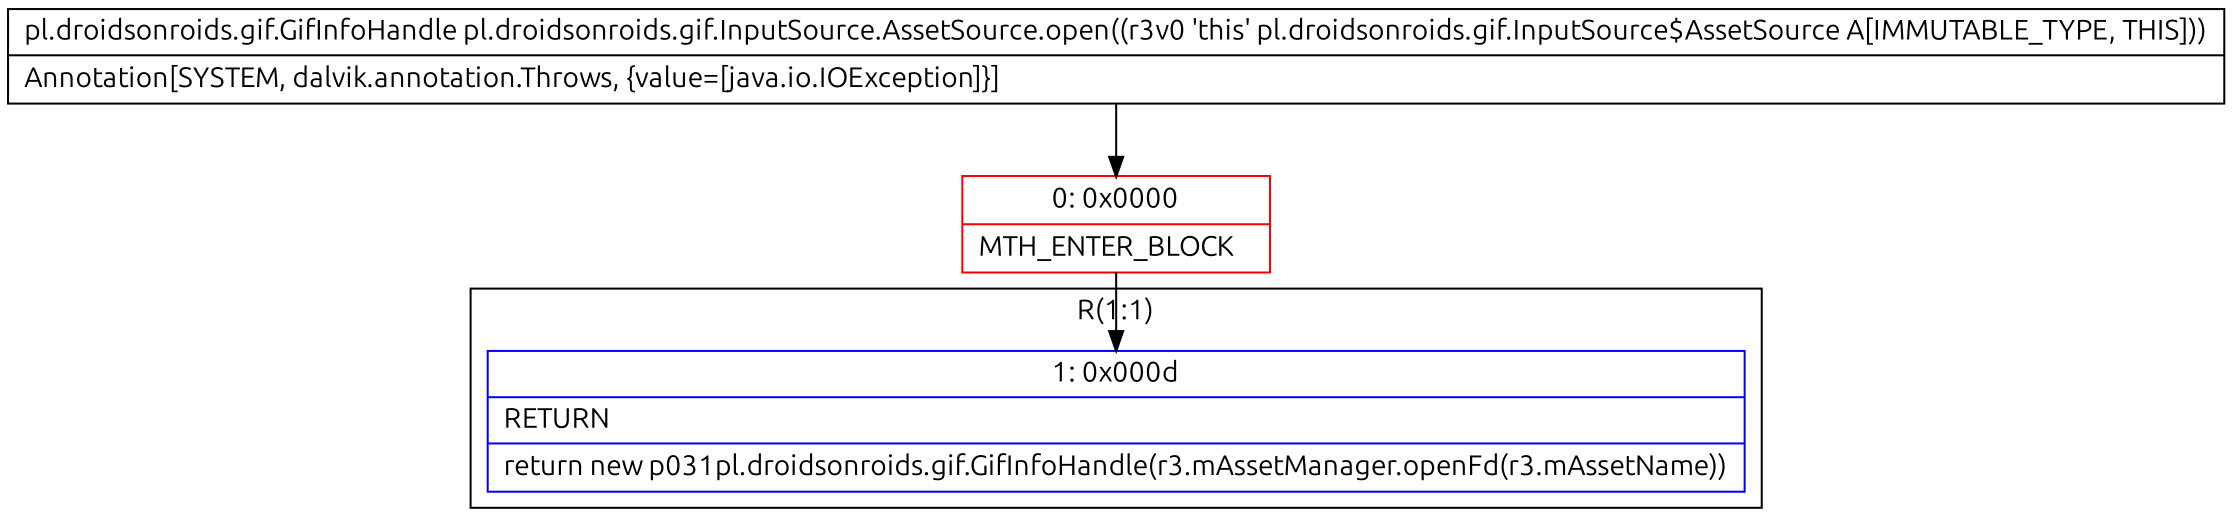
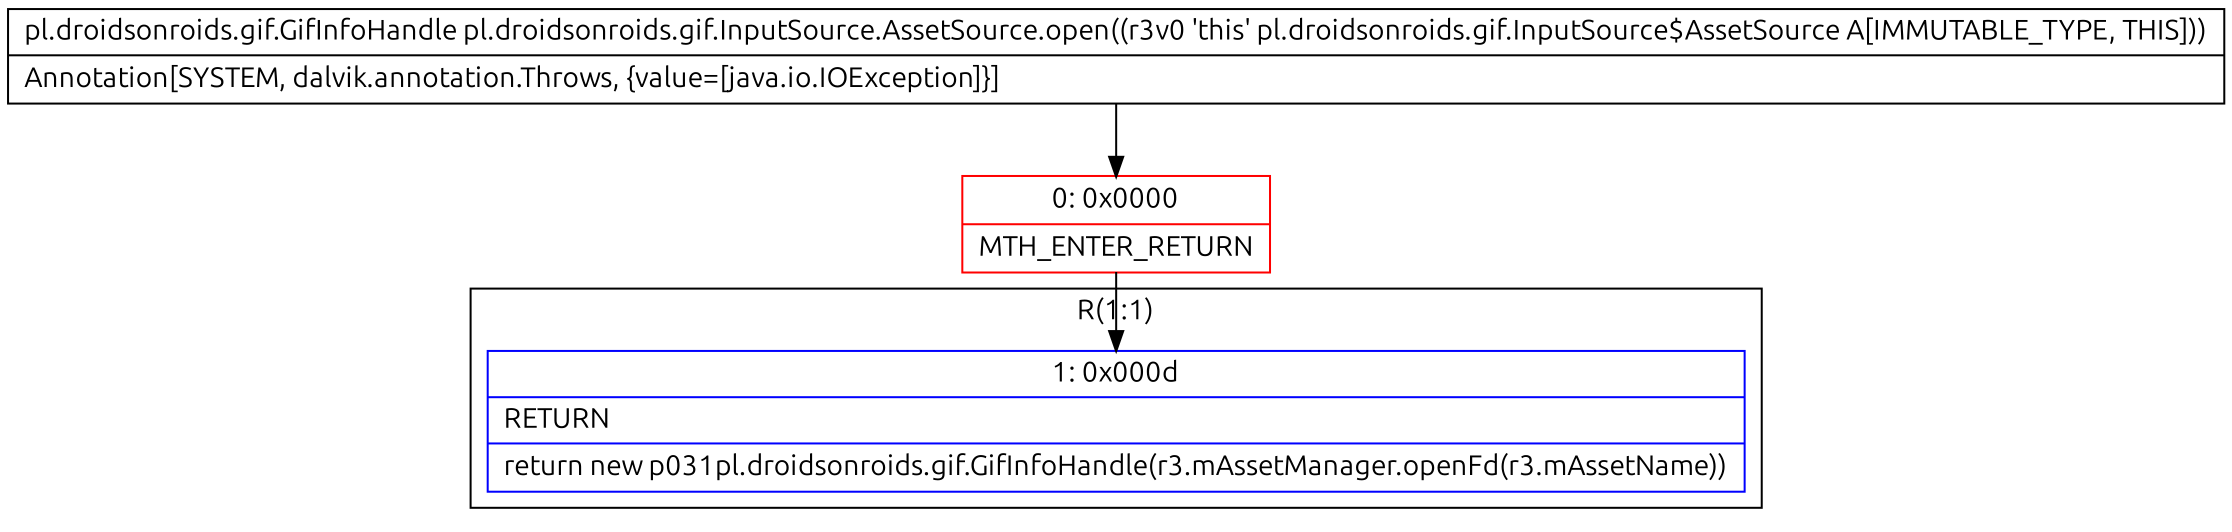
node "0: 0x0000": text "MTH_ENTER_BLOCK" -> "MTH_ENTER_RETURN"
